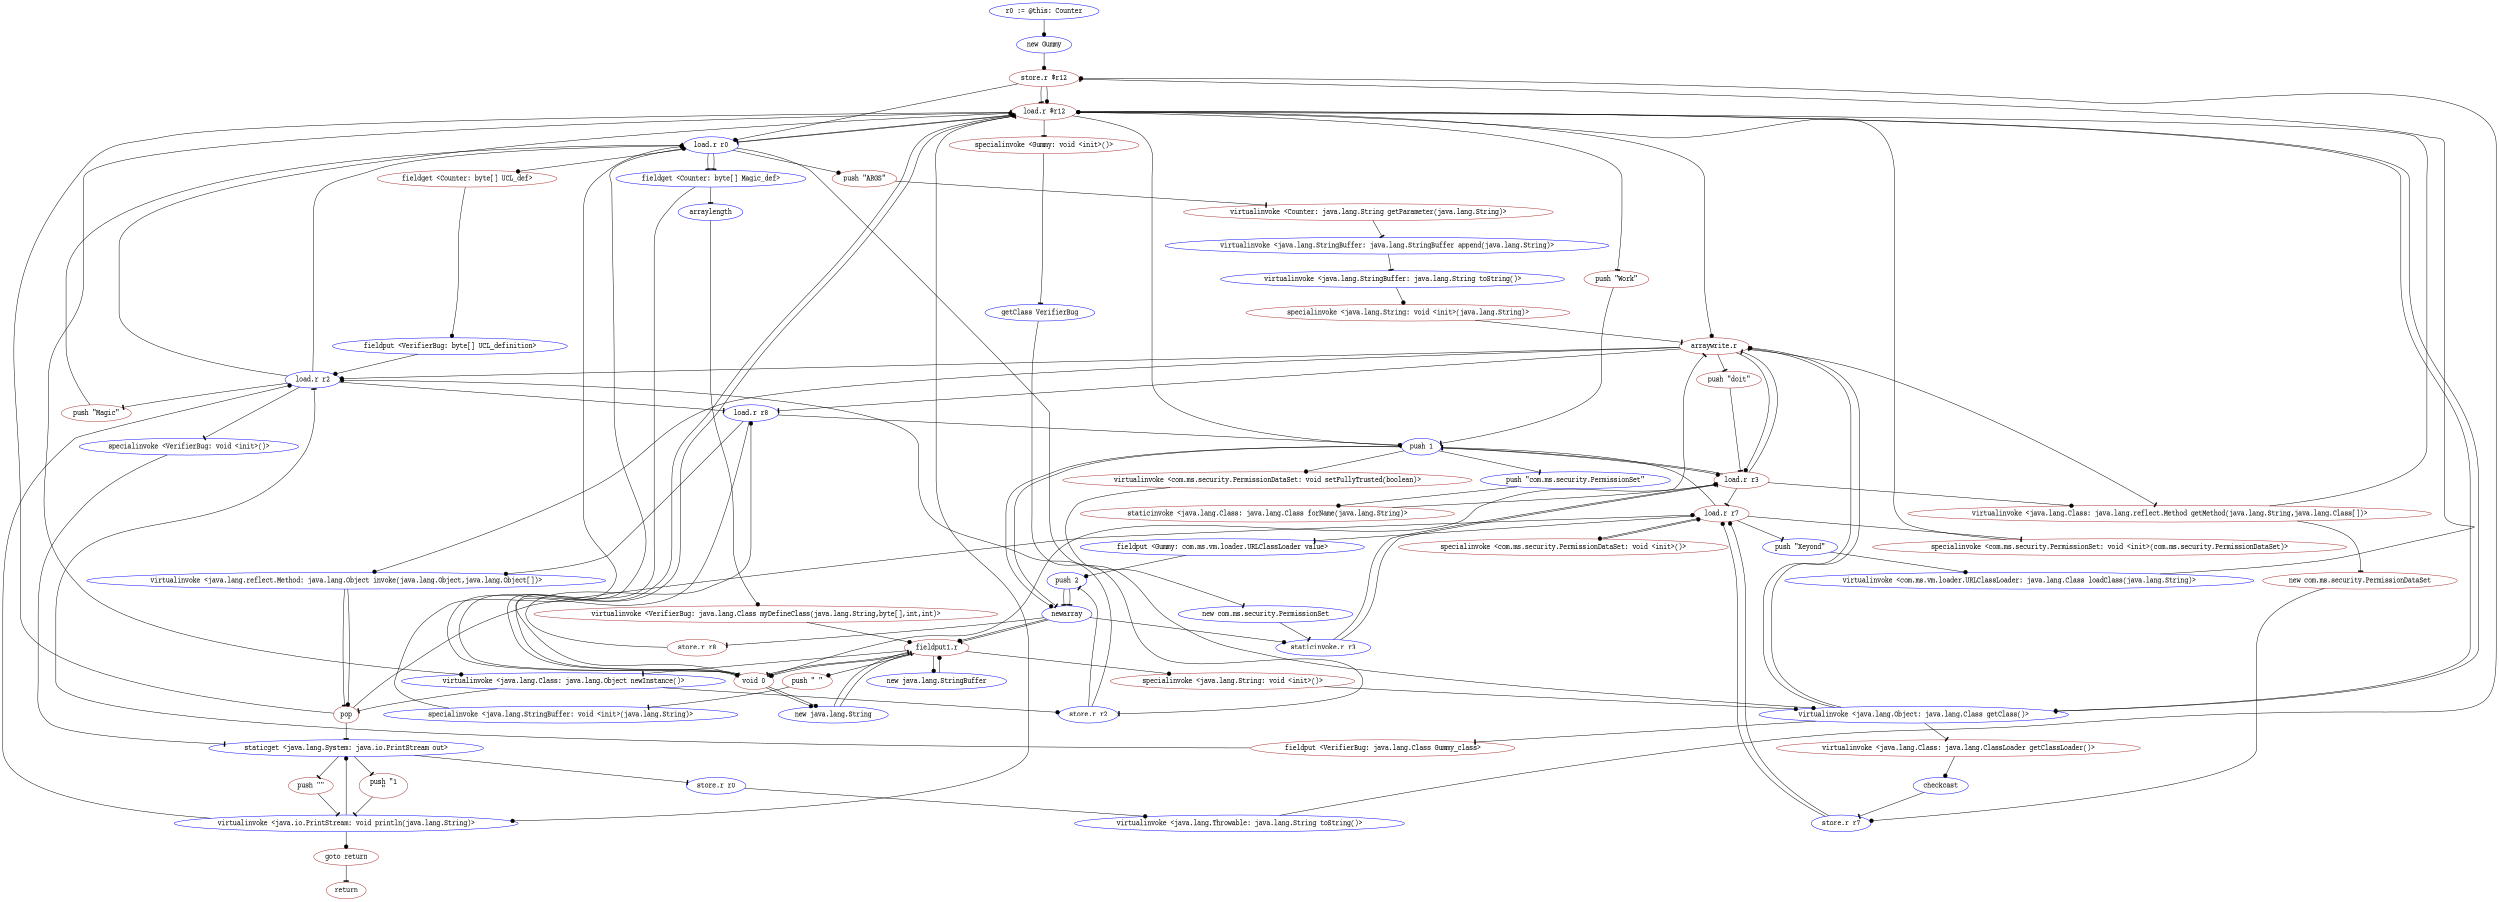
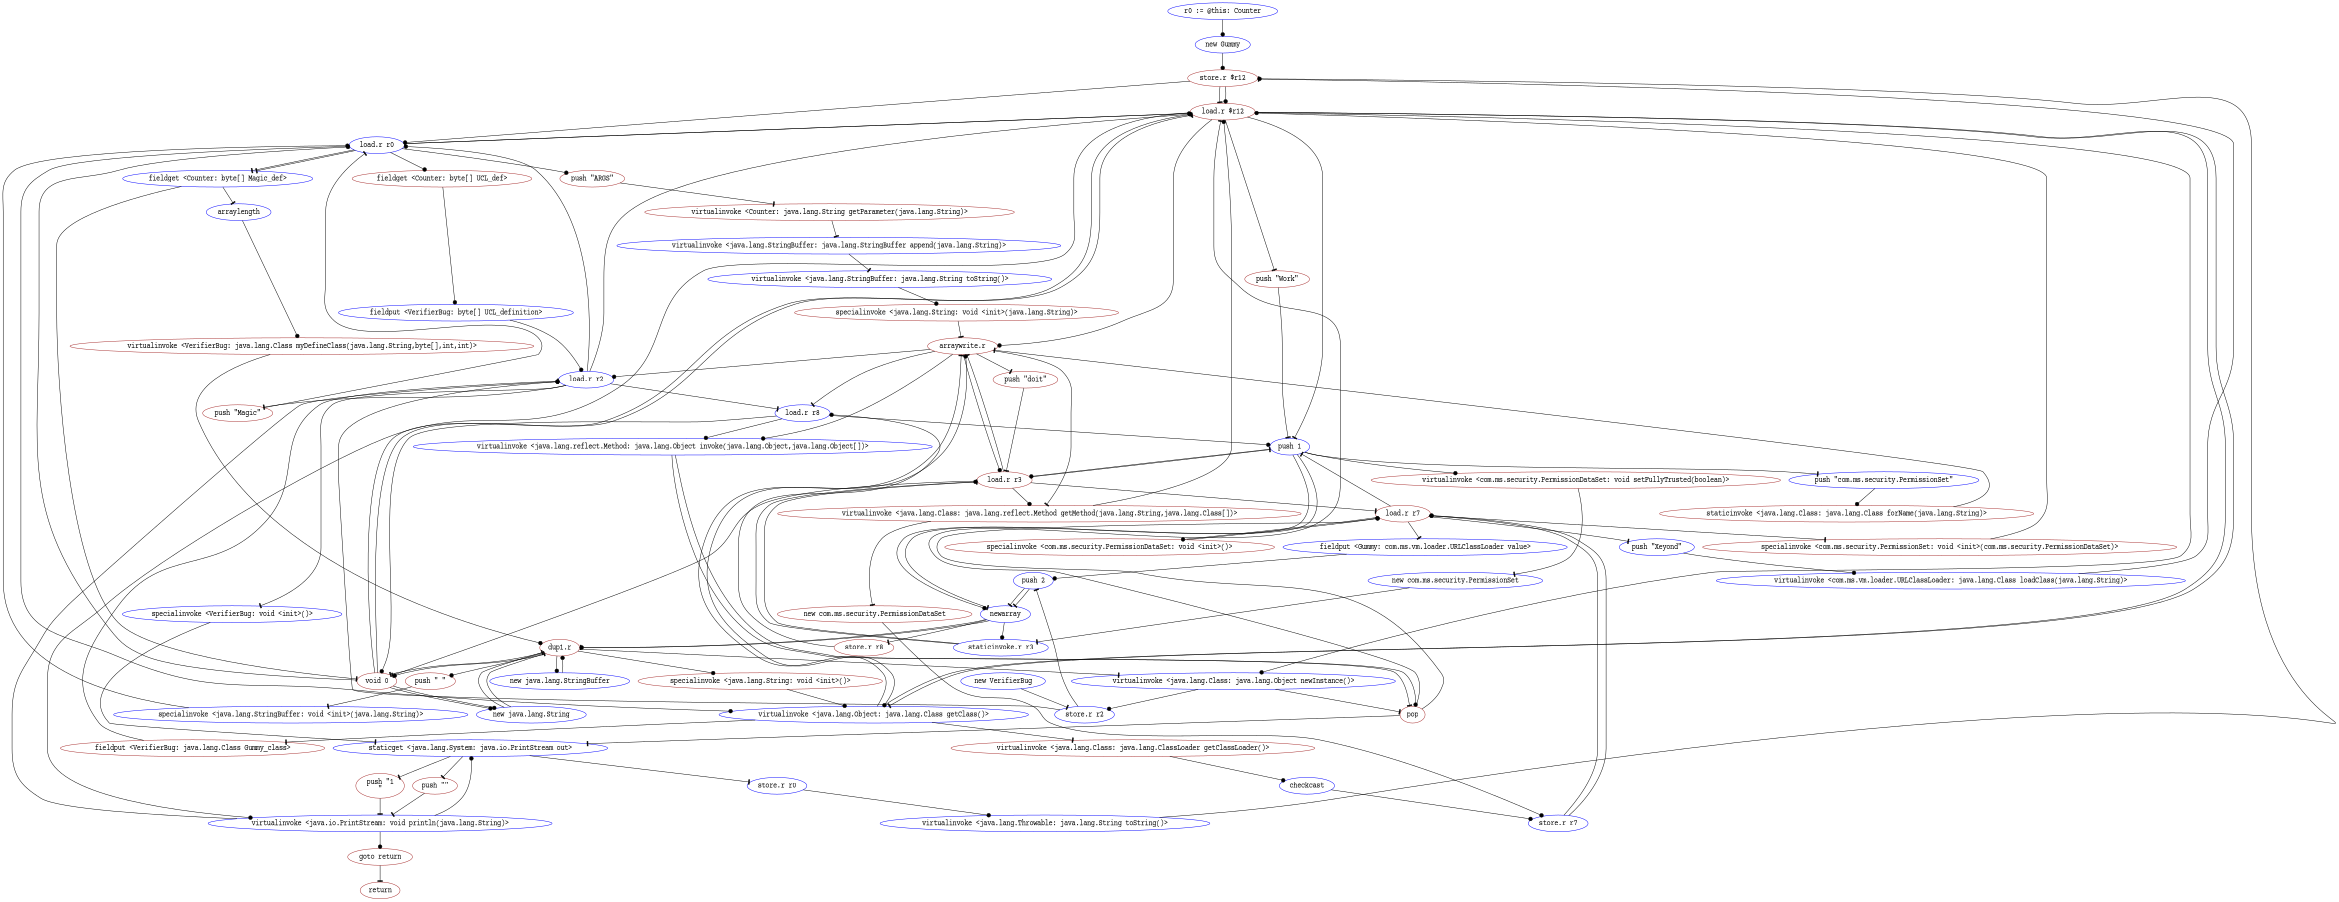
node "specialinvoke <Gummy: void <init>()>": removed
node "getClass VerifierBug": label "getClass VerifierBug" -> "new VerifierBug"
node "fieldput1.r": label "fieldput1.r" -> "dup1.r"
edge "checkcast" -> "store.r r7": arrowhead tee -> dot
